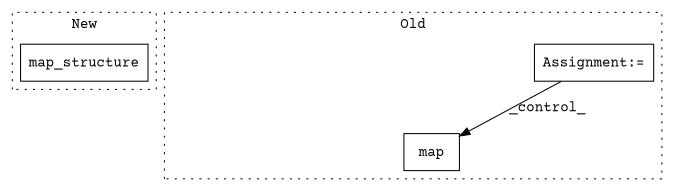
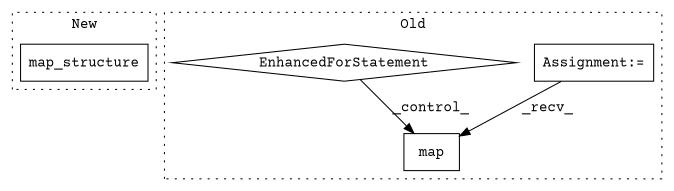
node "EnhancedForStatement": added
edge "Assignment:=" -> "map": label "_control_" -> "_recv_"
